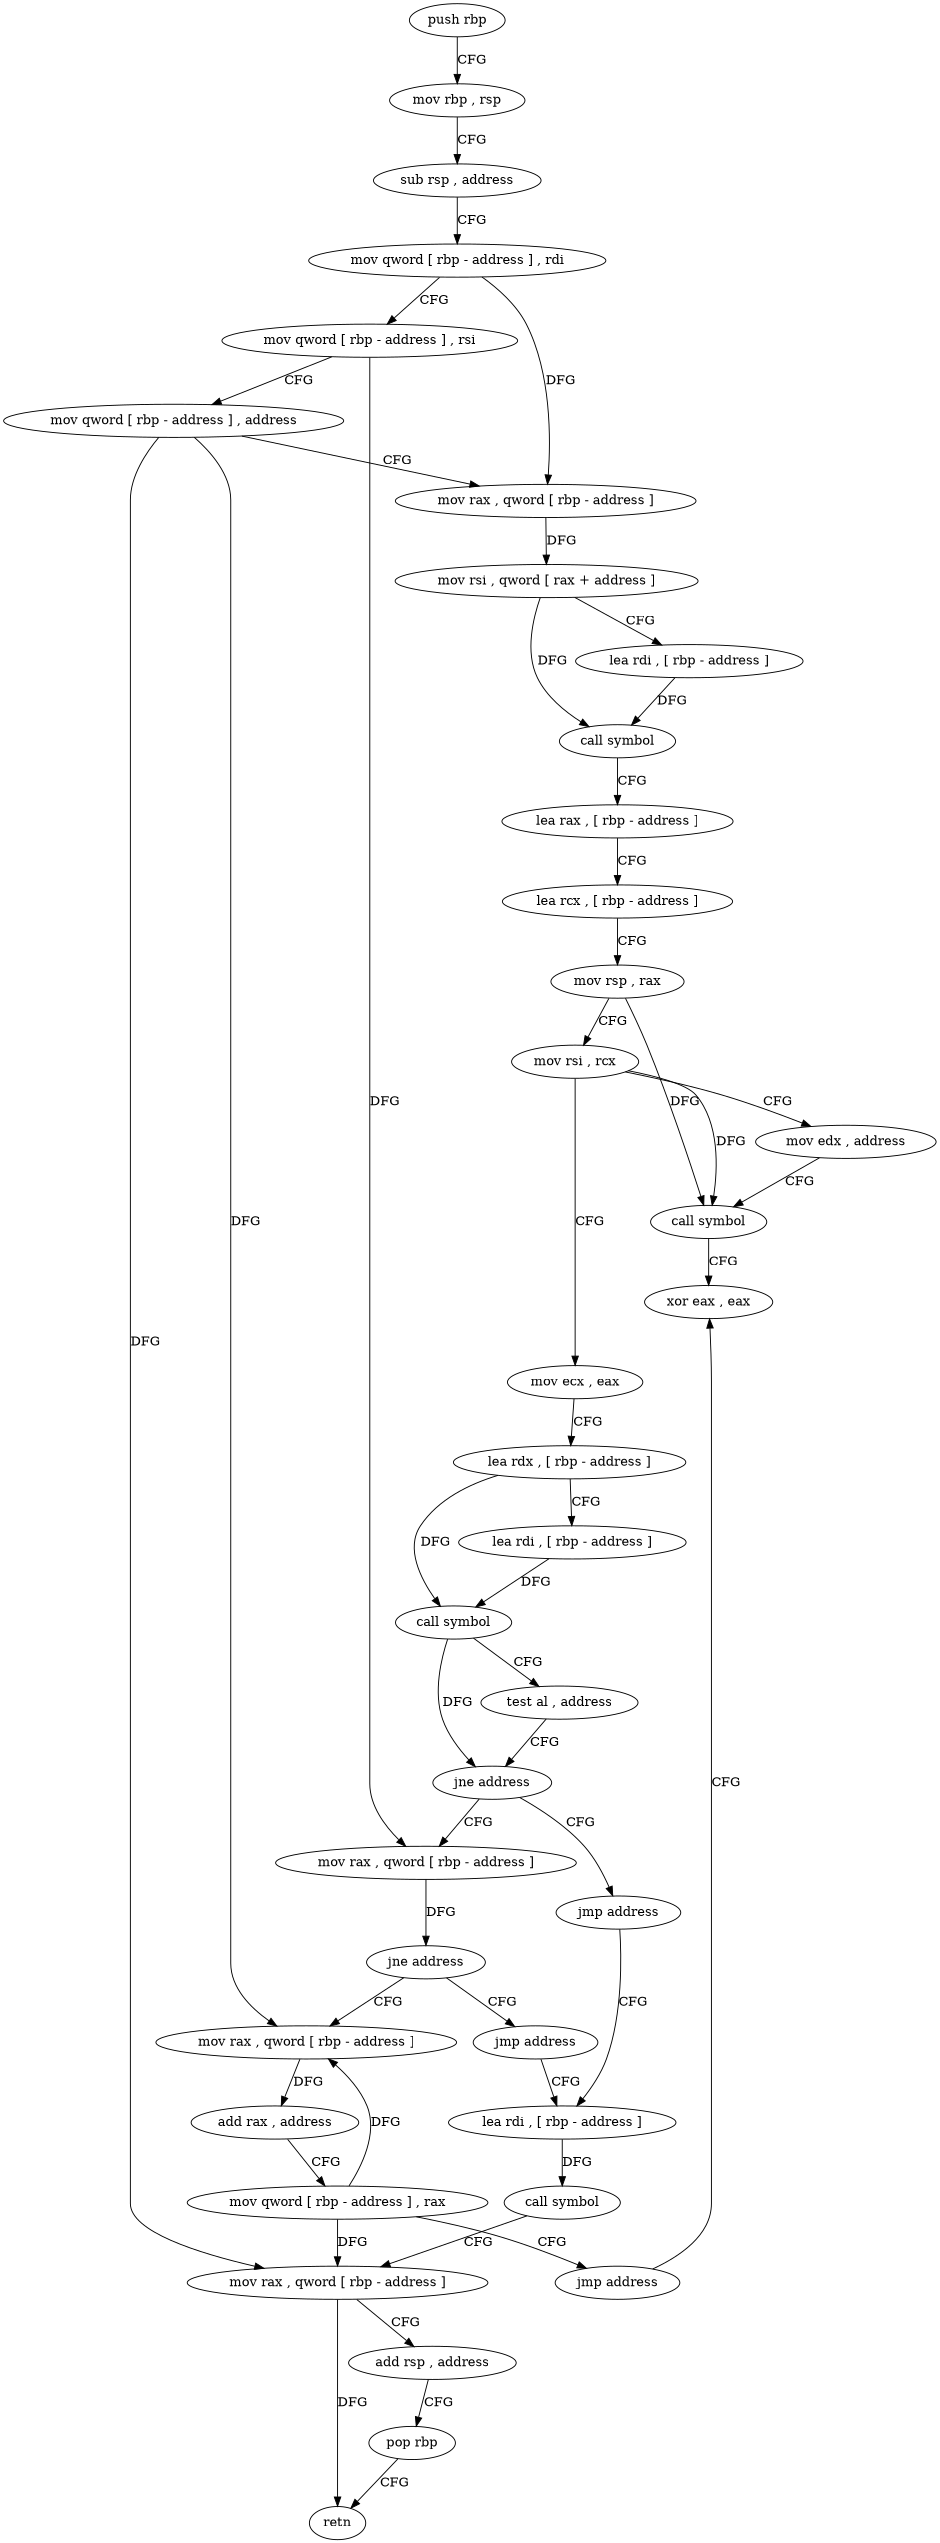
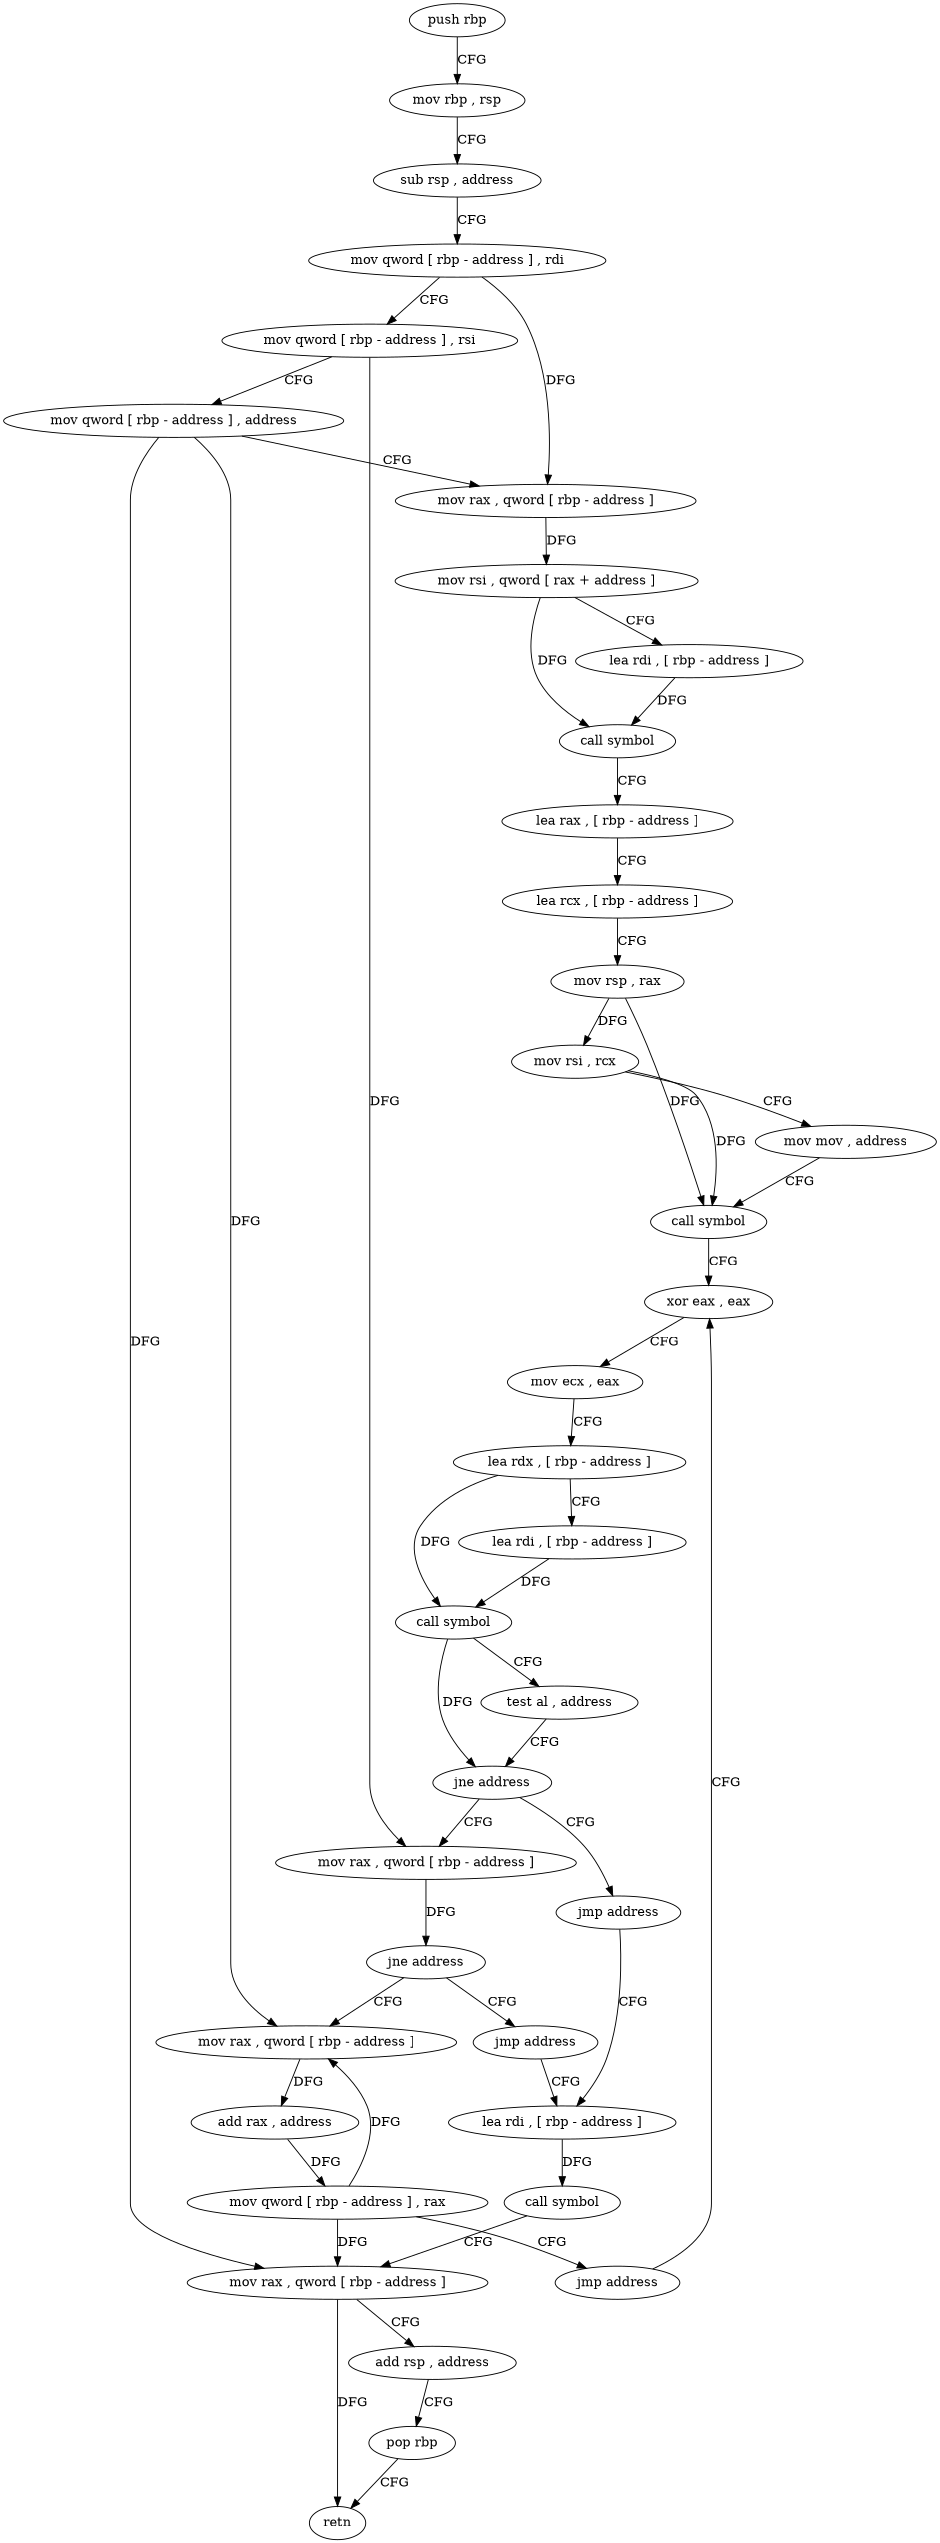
edge "mov rsp , rax" -> "mov rsi , rcx": label "CFG" -> "DFG"
node "mov edx , address": label "mov edx , address" -> "mov mov , address"
edge "mov rsi , rcx" -> "mov ecx , eax": now "xor eax , eax" -> "mov ecx , eax"
edge "add rax , address" -> "mov qword [ rbp - address ] , rax": label "CFG" -> "DFG"
